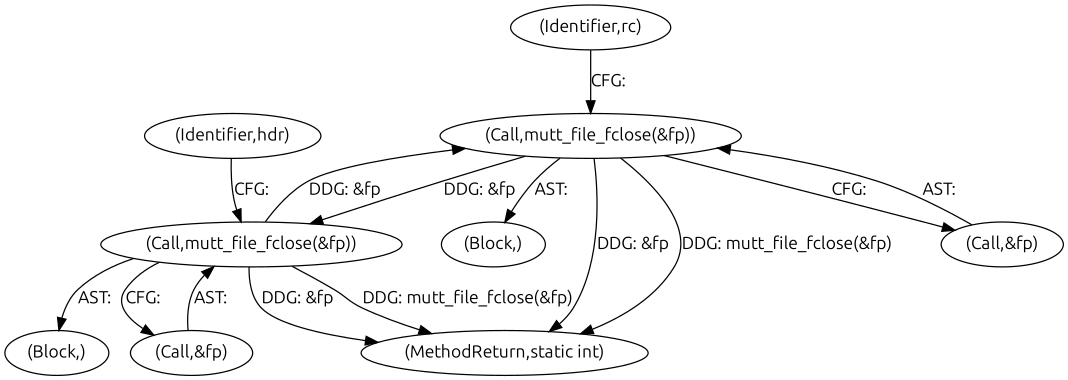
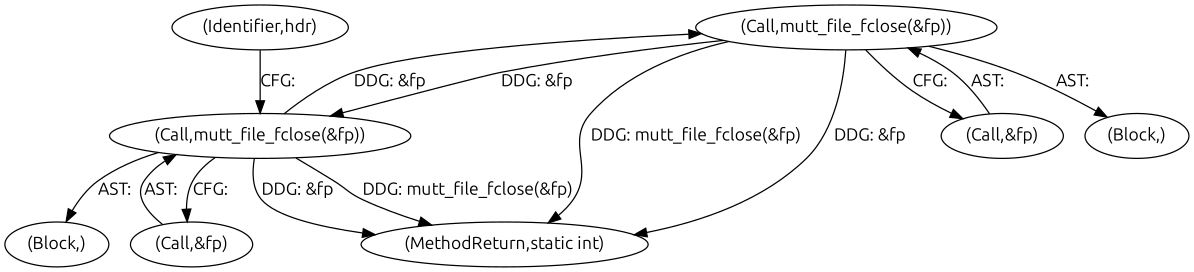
node "(Identifier,rc)": removed
